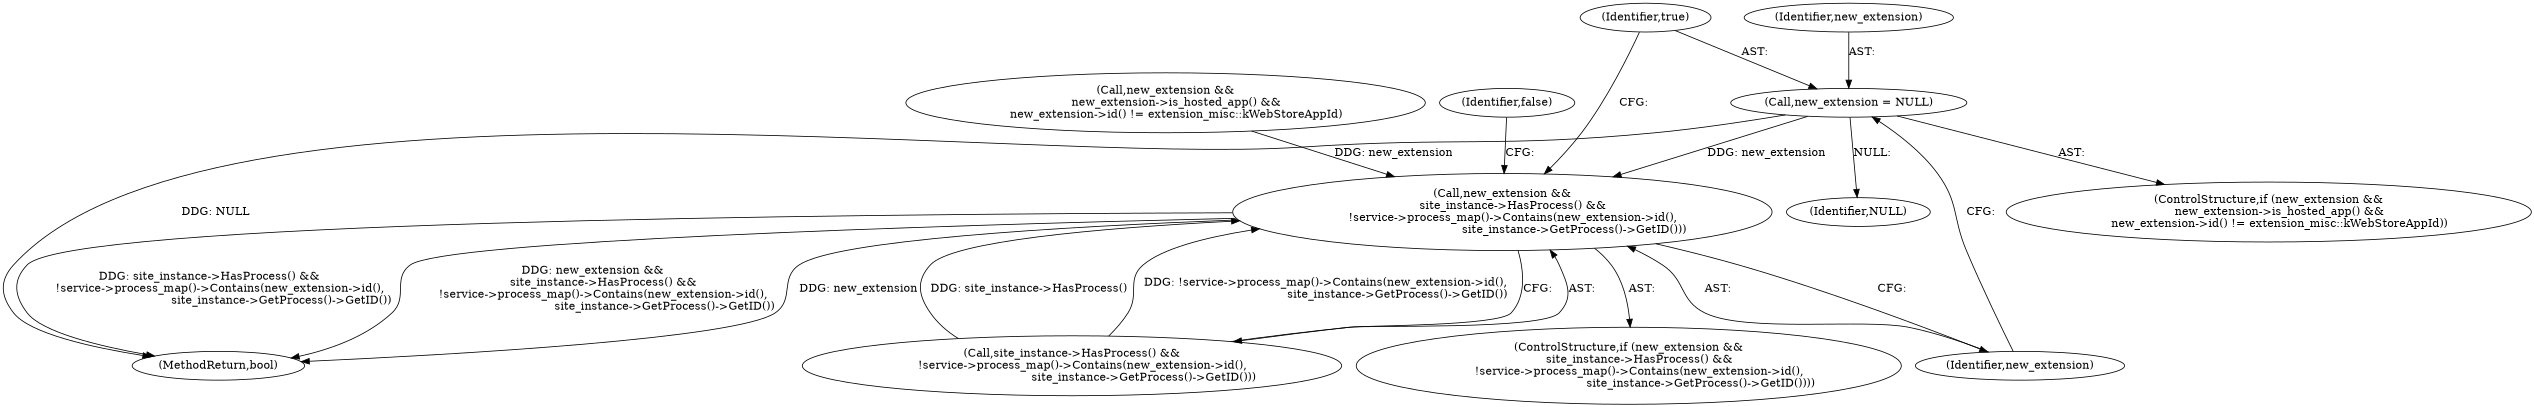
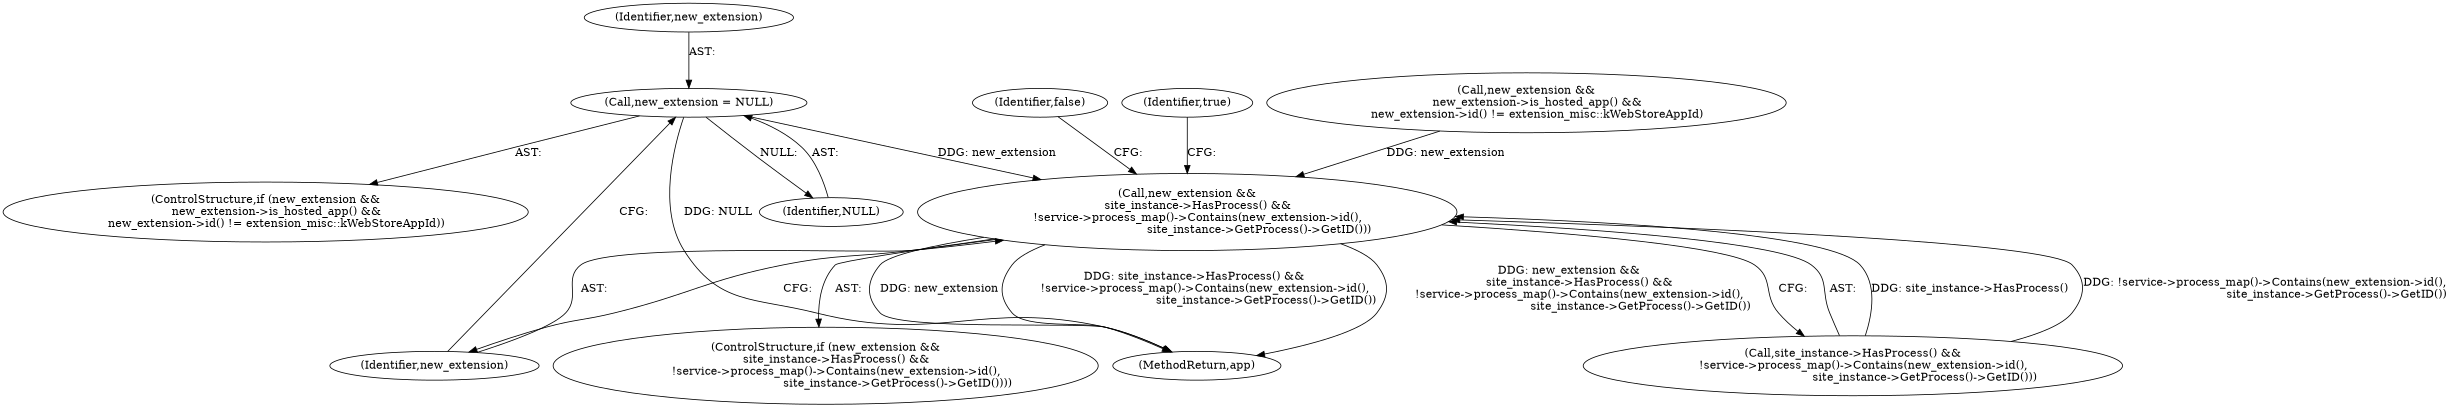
edge "(Identifier,true)" -> "(Call,new_extension = NULL)": now "(Identifier,NULL)" -> "(Call,new_extension = NULL)"
node "(MethodReturn,bool)": label "(MethodReturn,bool)" -> "(MethodReturn,app)"
